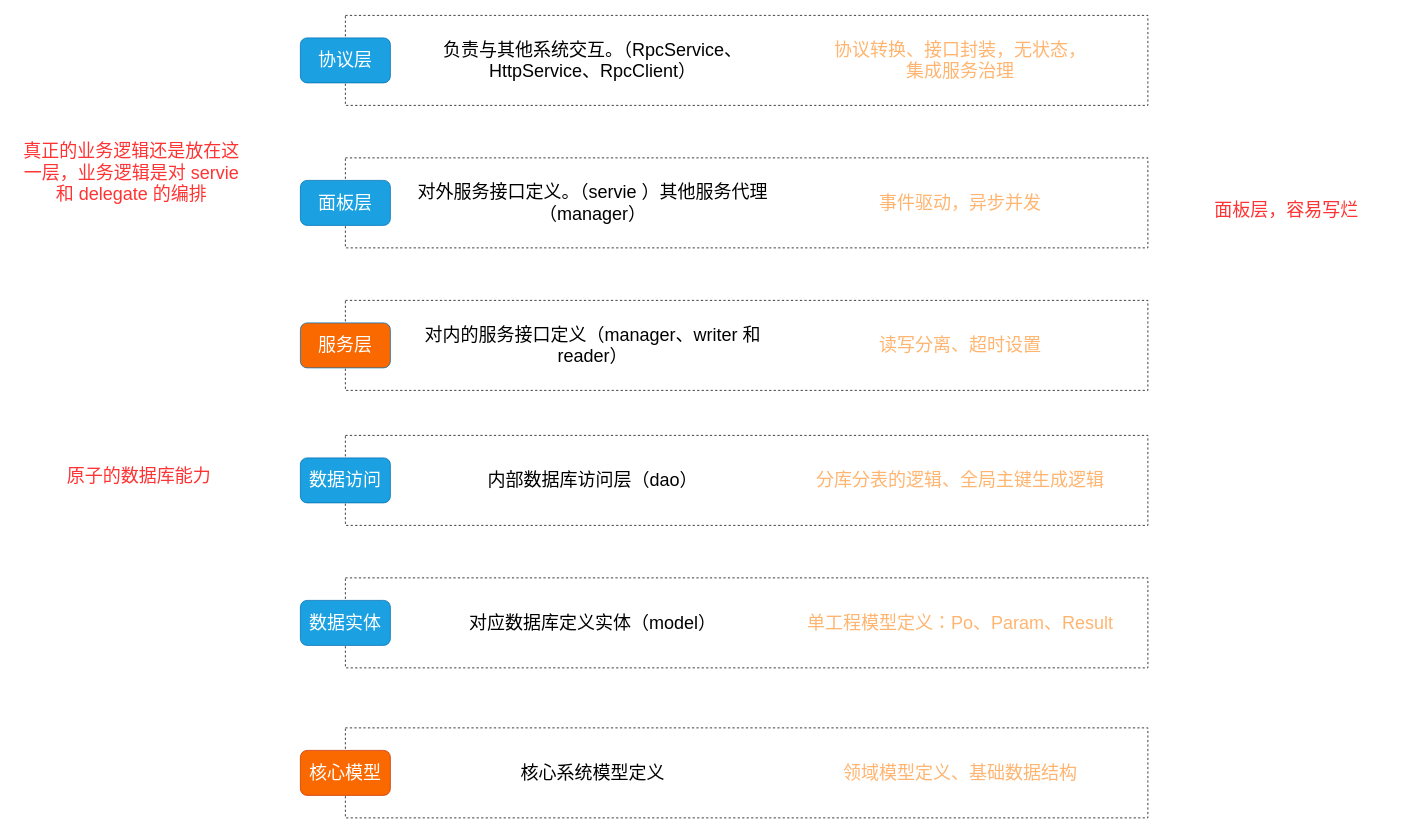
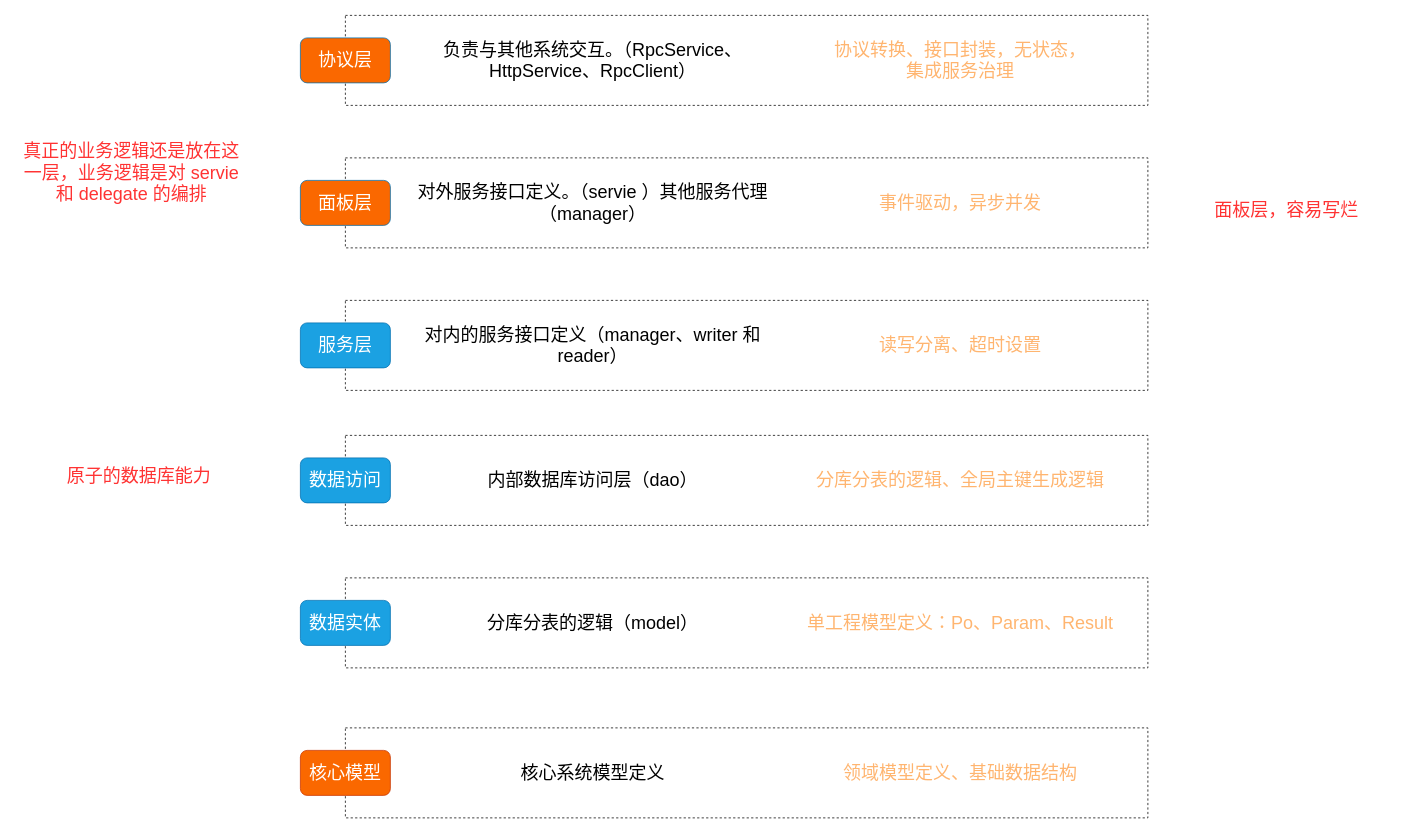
node "协议层": fillcolor #1ba1e2 -> #fa6800
node "面板层": fillcolor #1ba1e2 -> #fa6800
node "服务层": fillcolor #fa6800 -> #1ba1e2
node "对应数据库定义实体（model）": label "对应数据库定义实体（model）" -> "分库分表的逻辑（model）"
